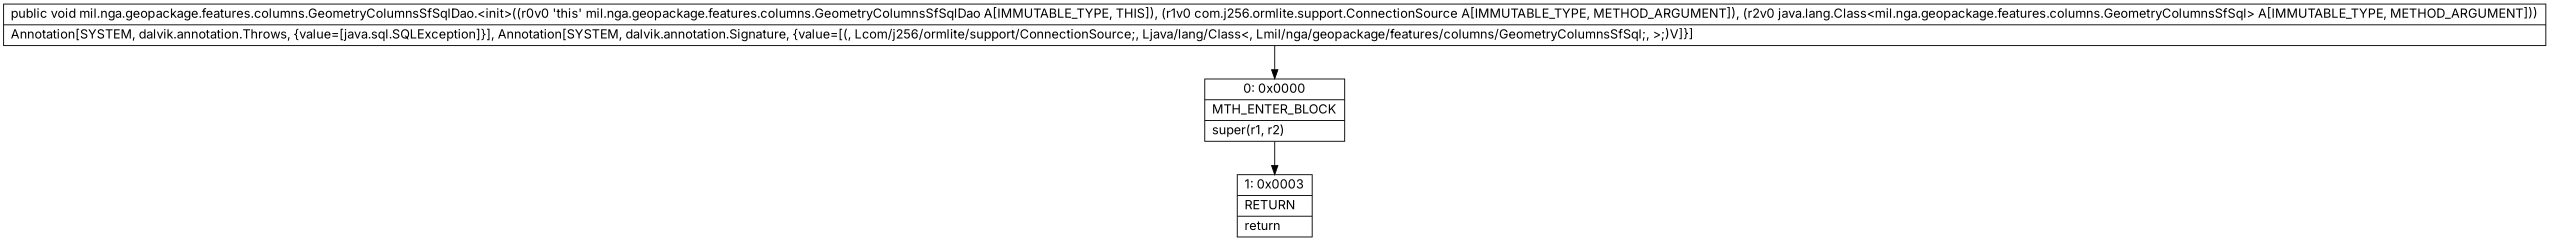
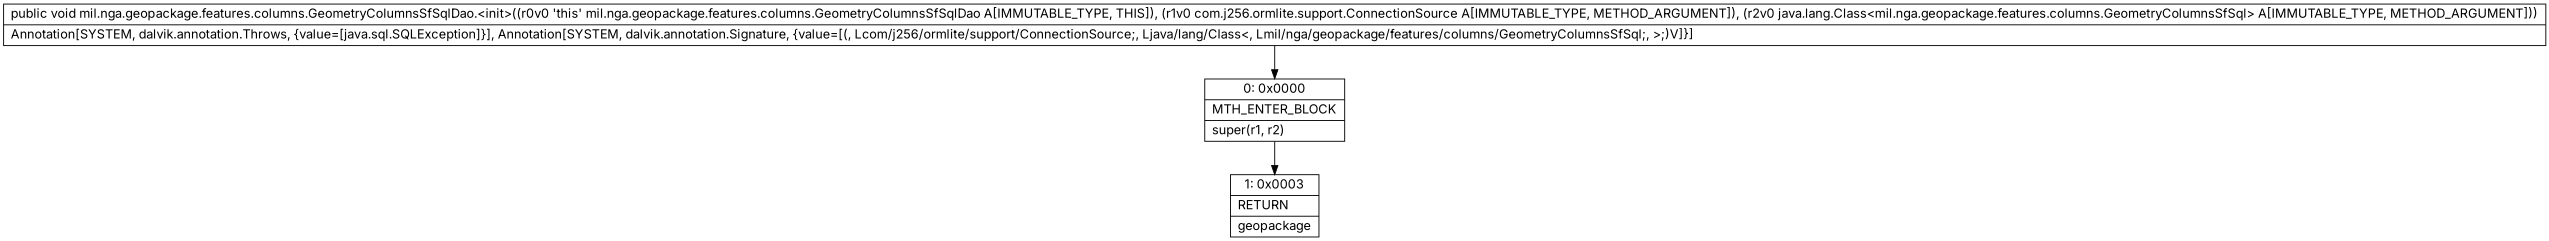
node "1: 0x0003": text "return" -> "geopackage"
